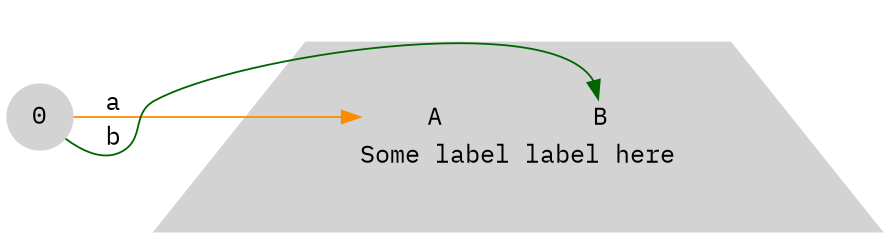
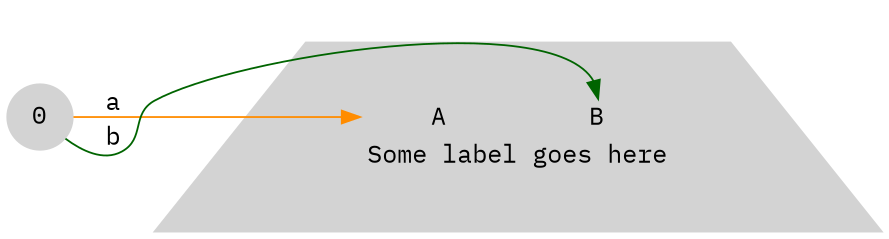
node "A": text "Some label label here" -> "Some label goes here"
